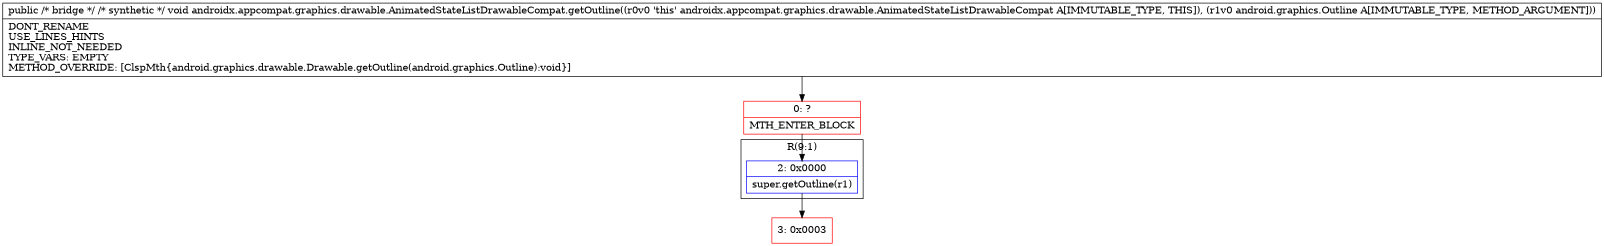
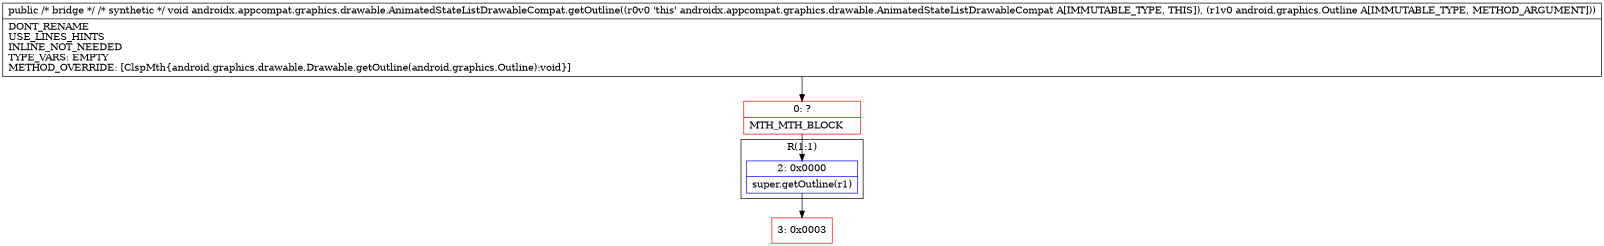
node "0: ?": text "MTH_ENTER_BLOCK" -> "MTH_MTH_BLOCK"
cluster "R(9:1)": label "R(9:1)" -> "R(1:1)"
